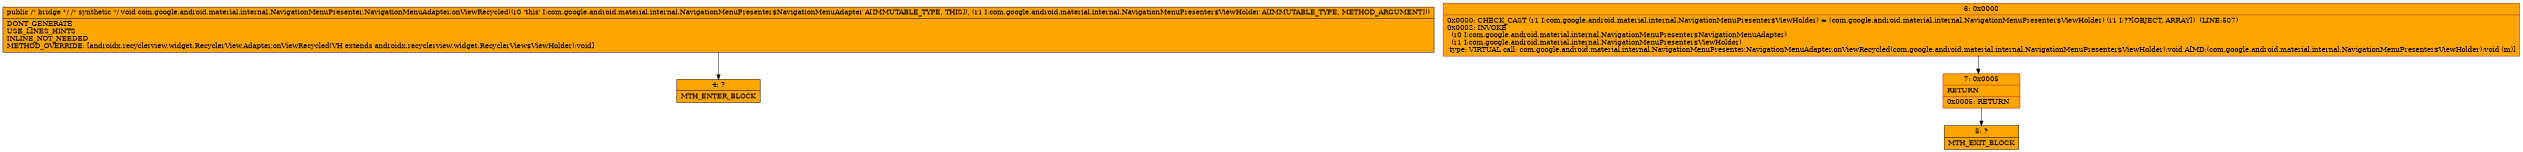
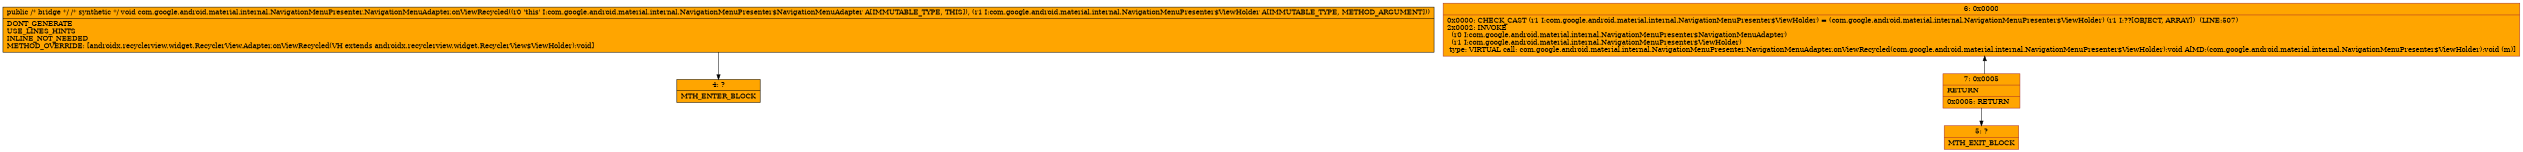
node "6: 0x0000": text "0x0002: INVOKE" -> "2x0002: INVOKE"
edge "6: 0x0000" -> "7: 0x0005": reversed
node "5: ?": color black -> brown
